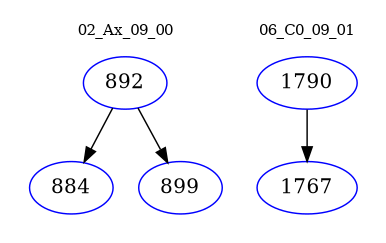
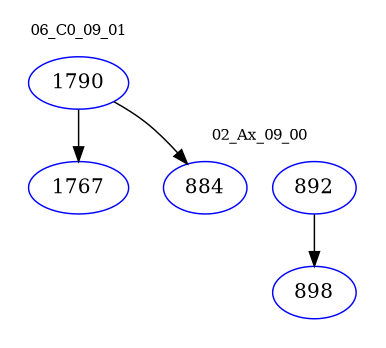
edge "892" -> "884": now "1790" -> "884"
node "899": label "899" -> "898"
